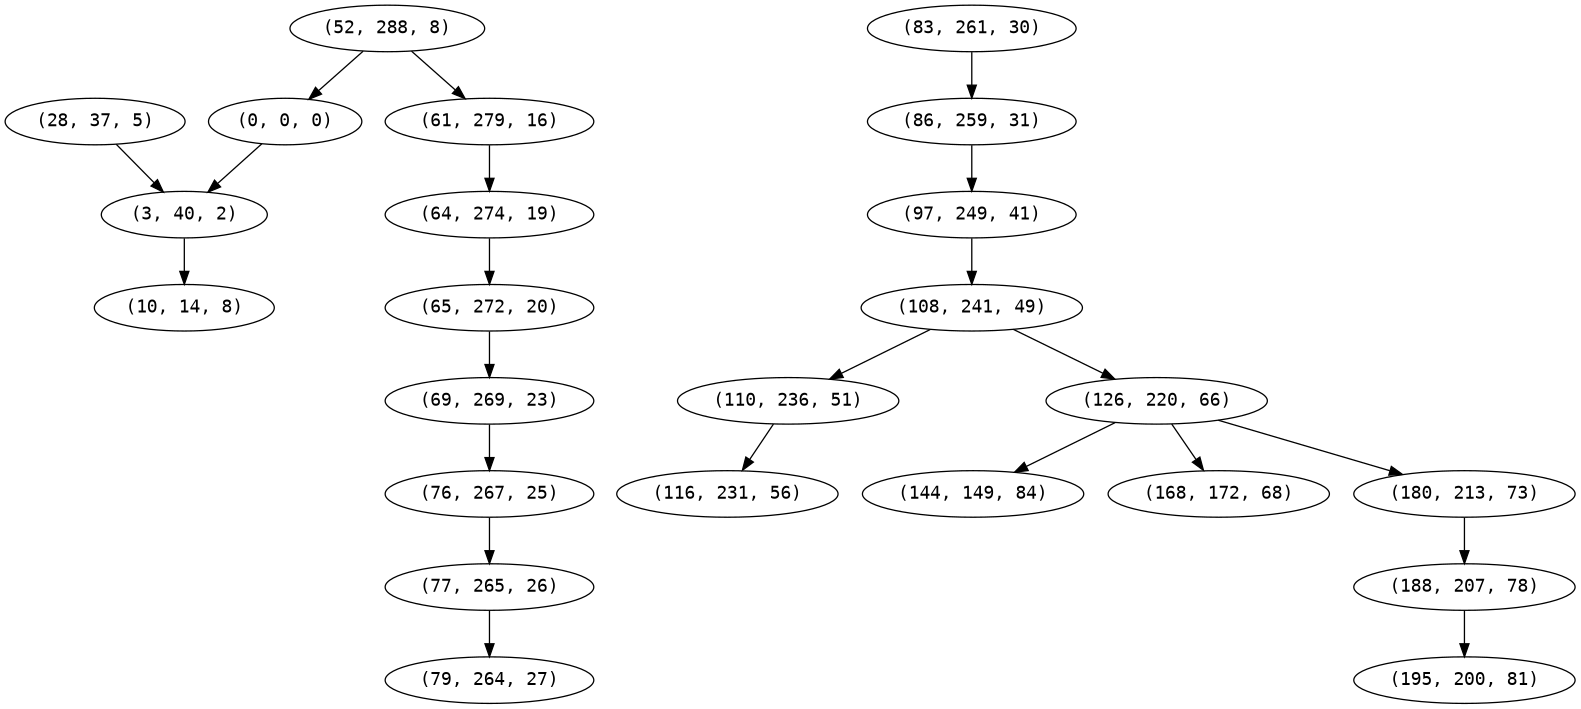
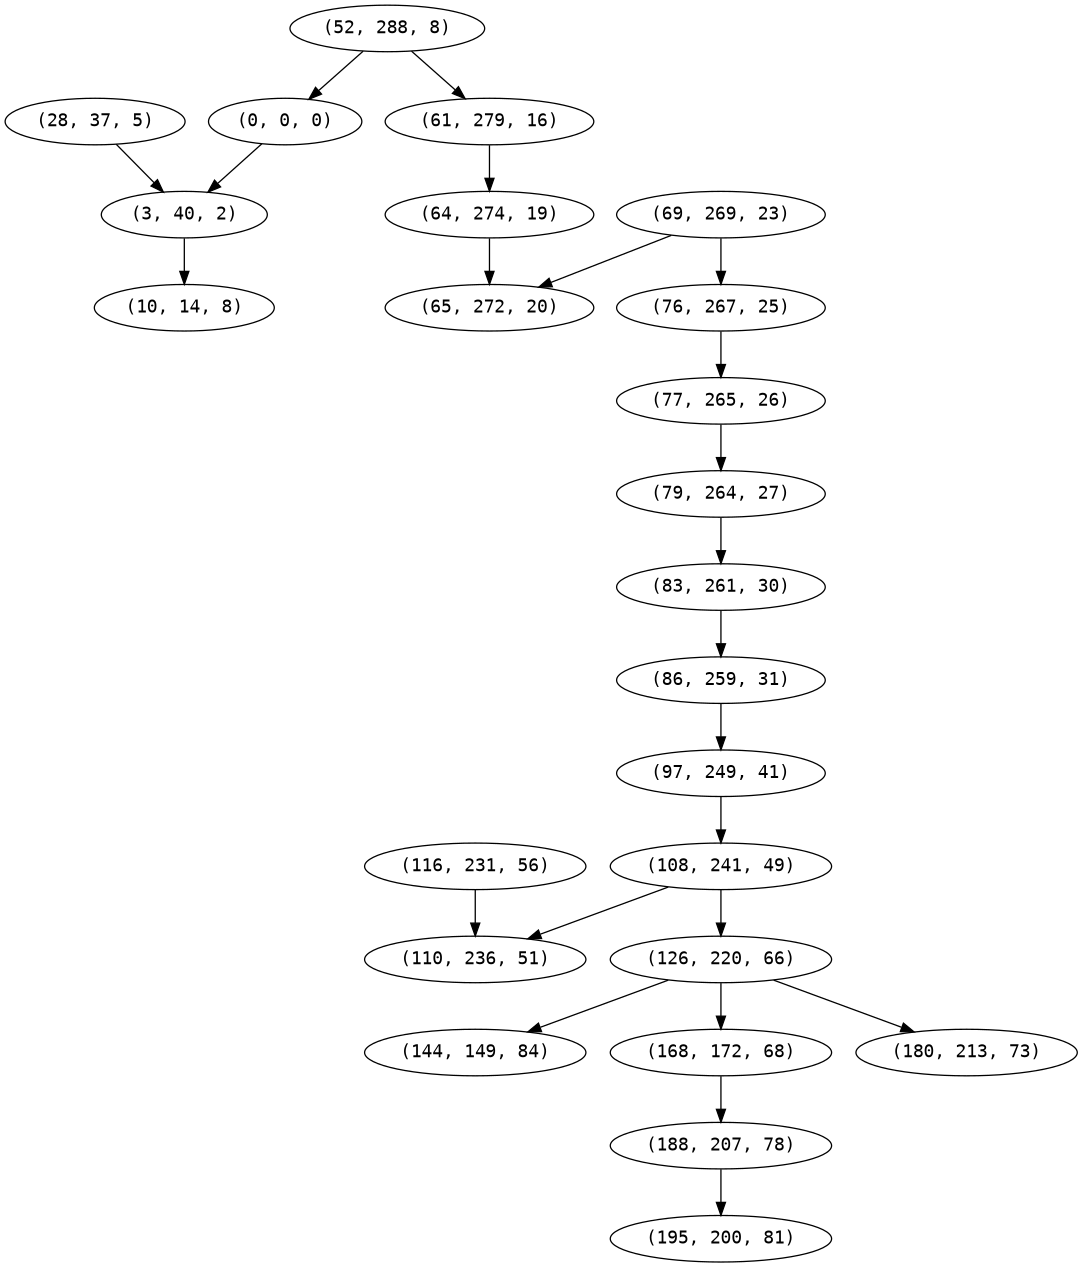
edge "(65, 272, 20)" -> "(69, 269, 23)": reversed
edge "(110, 236, 51)" -> "(116, 231, 56)": reversed
edge "(79, 264, 27)" -> "(83, 261, 30)": added
edge "(180, 213, 73)" -> "(188, 207, 78)": now "(168, 172, 68)" -> "(188, 207, 78)"
